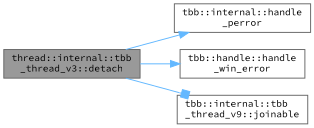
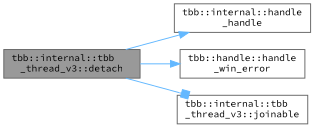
node "tbb::internal::handle _perror": label "tbb::internal::handle _perror" -> "tbb::internal::handle _handle"
node "thread::internal::tbb _thread_v3::detach": label "thread::internal::tbb _thread_v3::detach" -> "tbb::internal::tbb _thread_v3::detach"
node "tbb::internal::tbb _thread_v9::joinable": label "tbb::internal::tbb _thread_v9::joinable" -> "tbb::internal::tbb _thread_v3::joinable"
